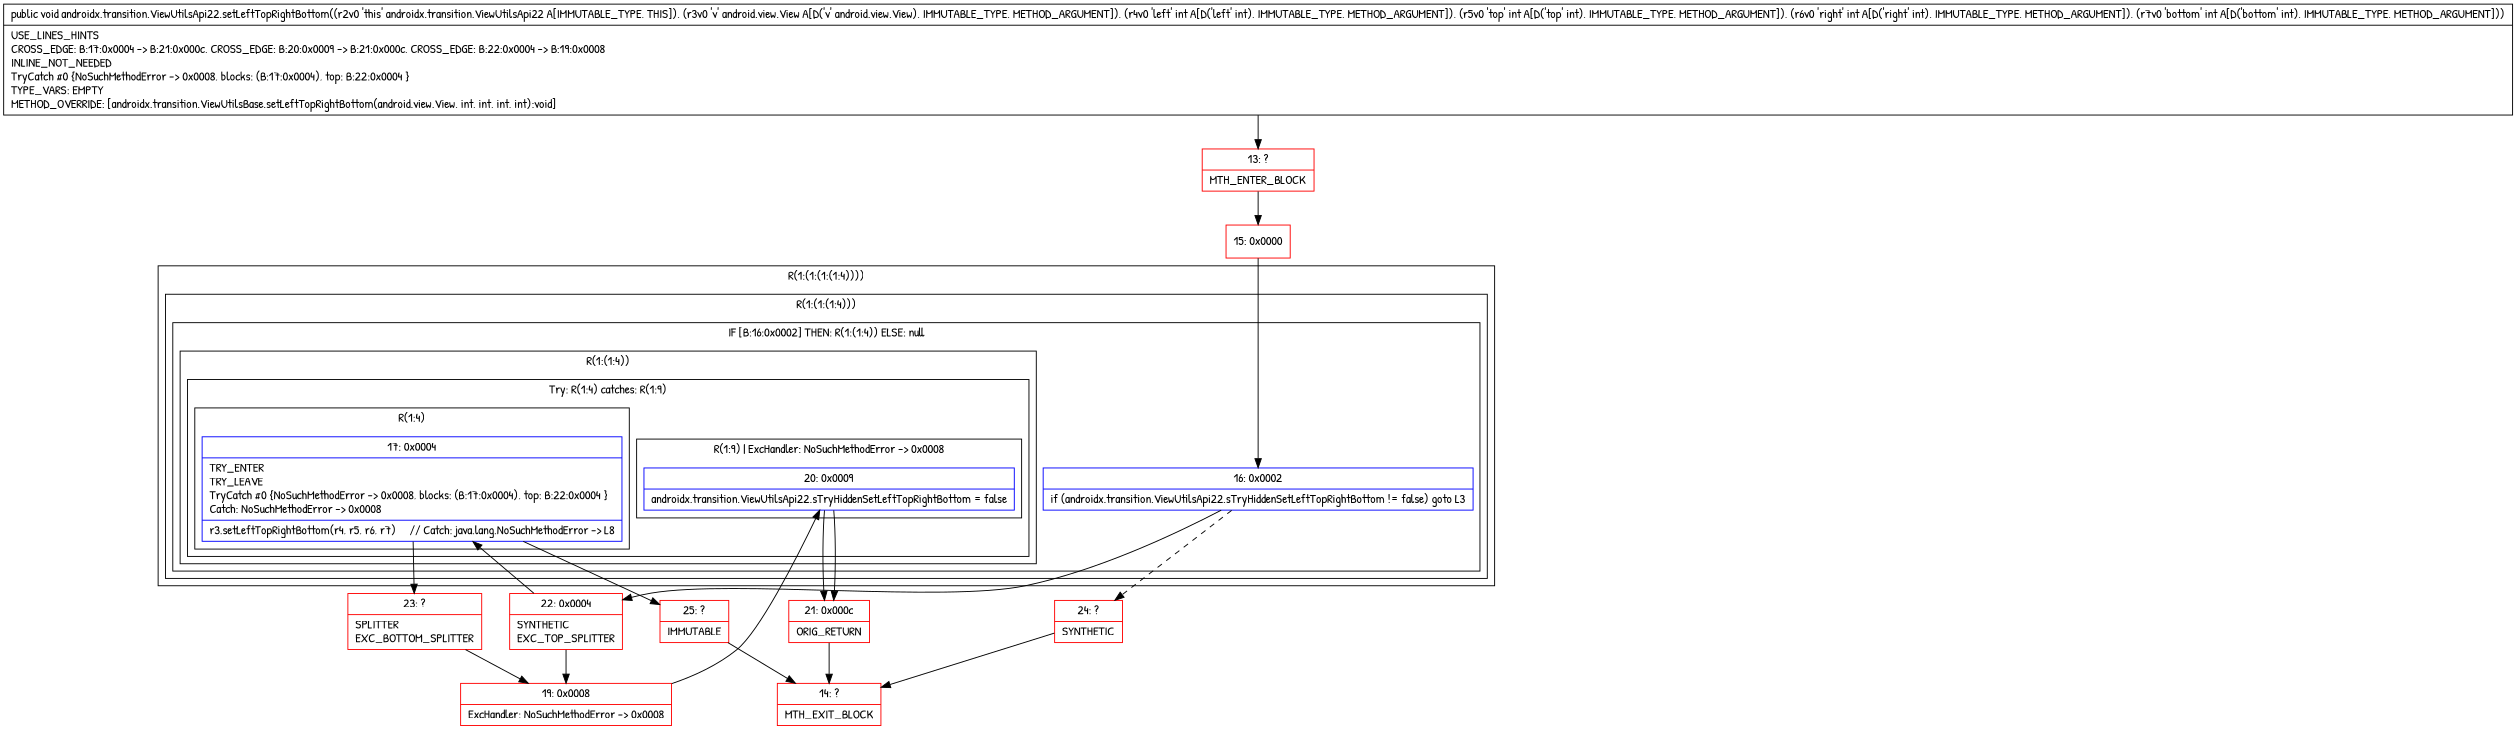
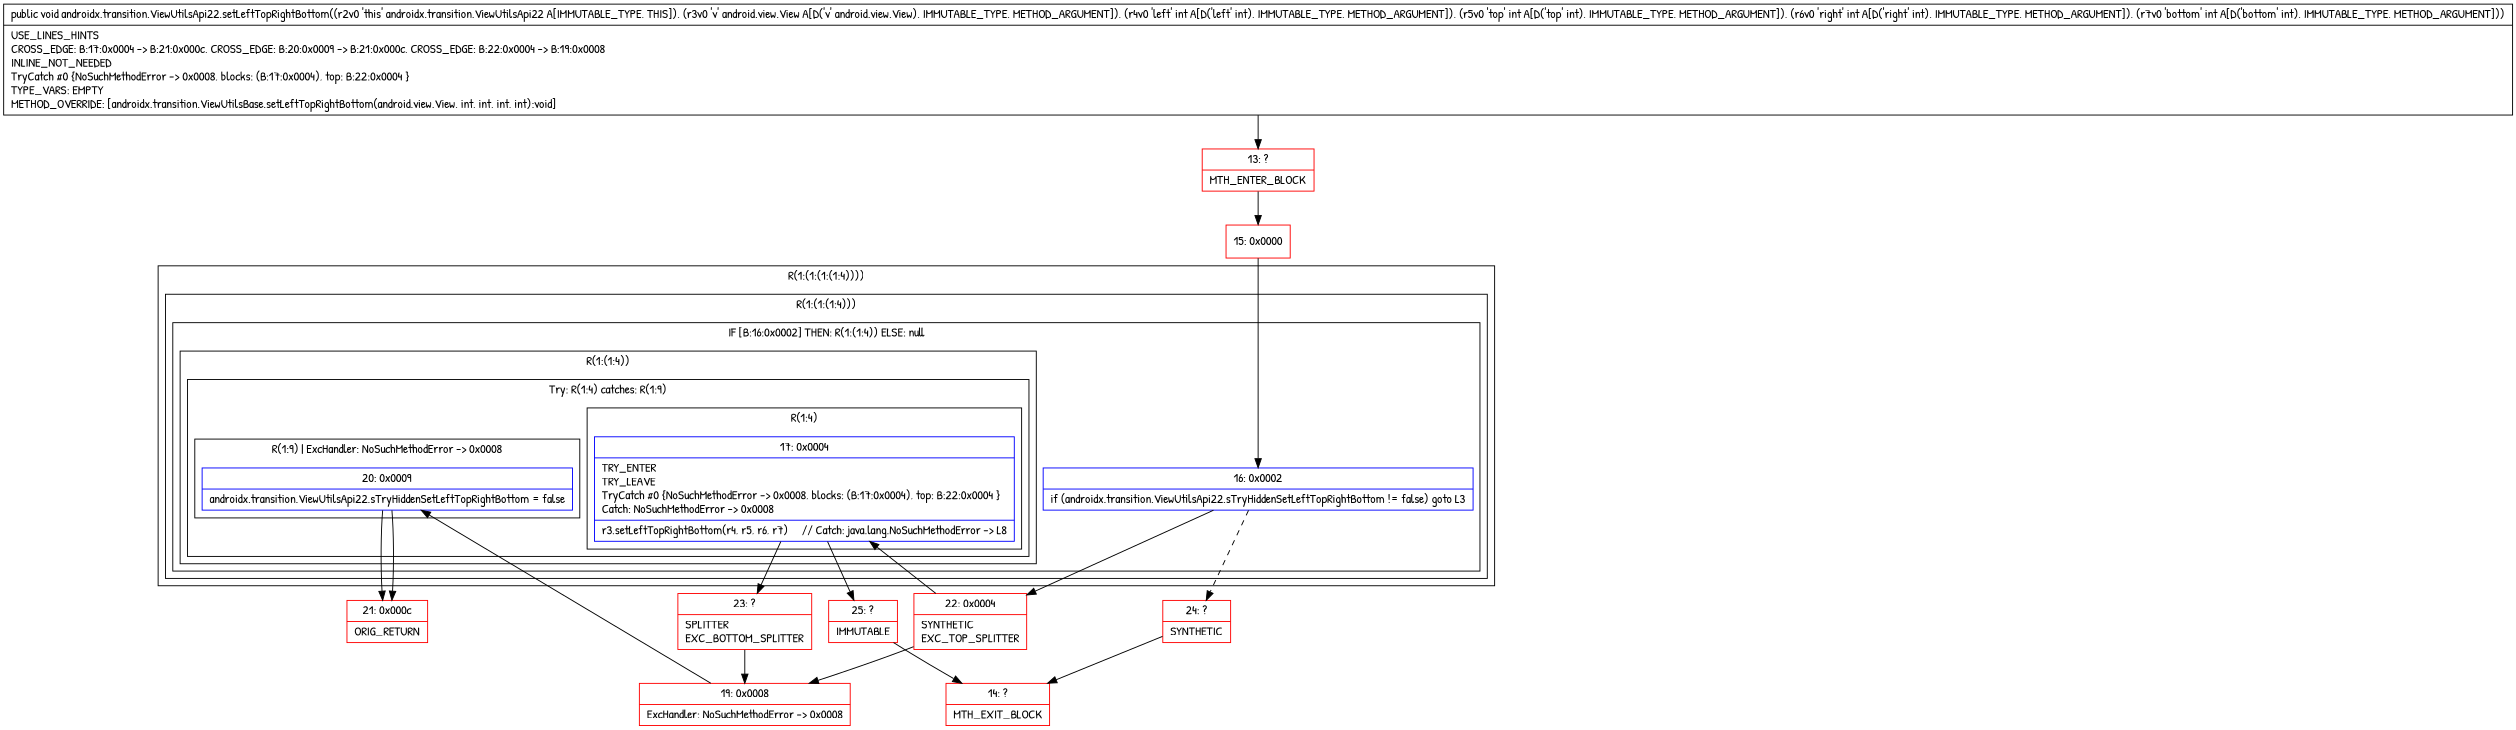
edge "21: 0x000c" -> "14: ?": removed
